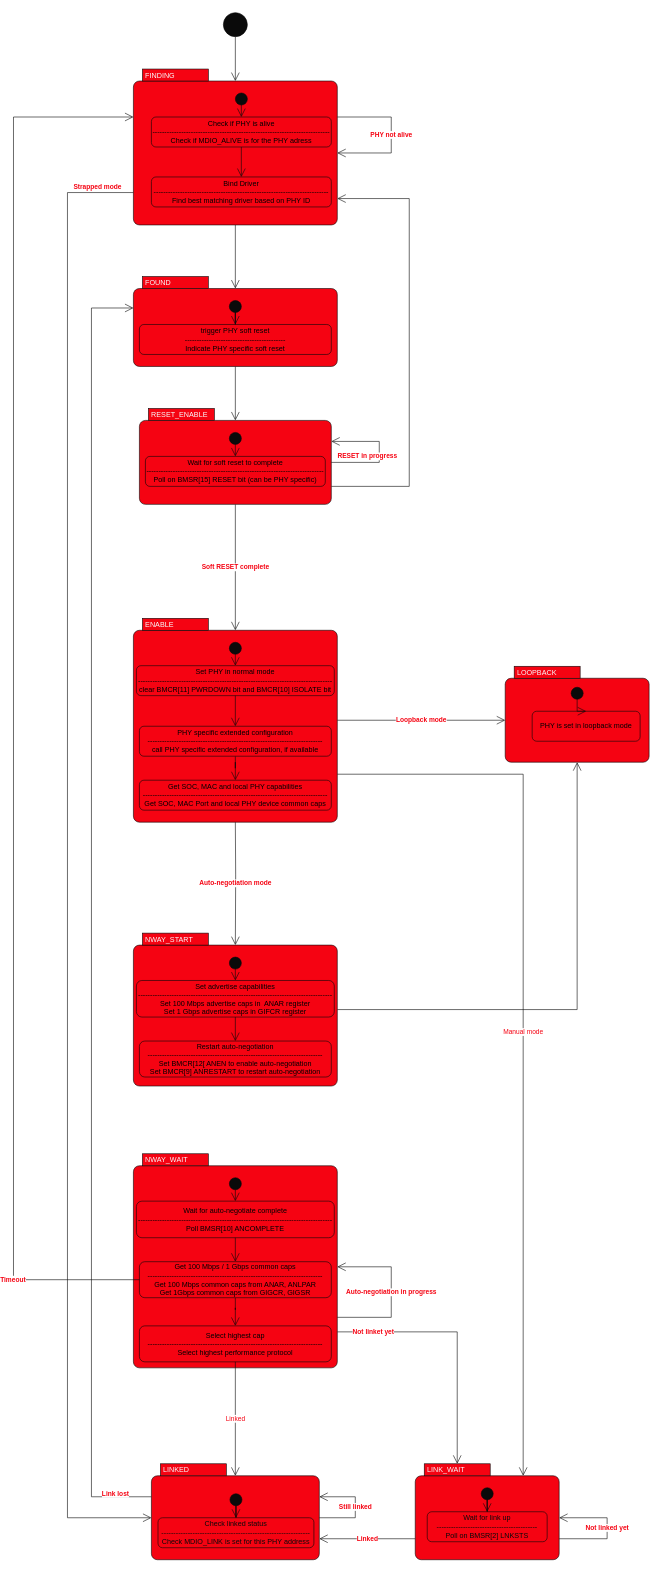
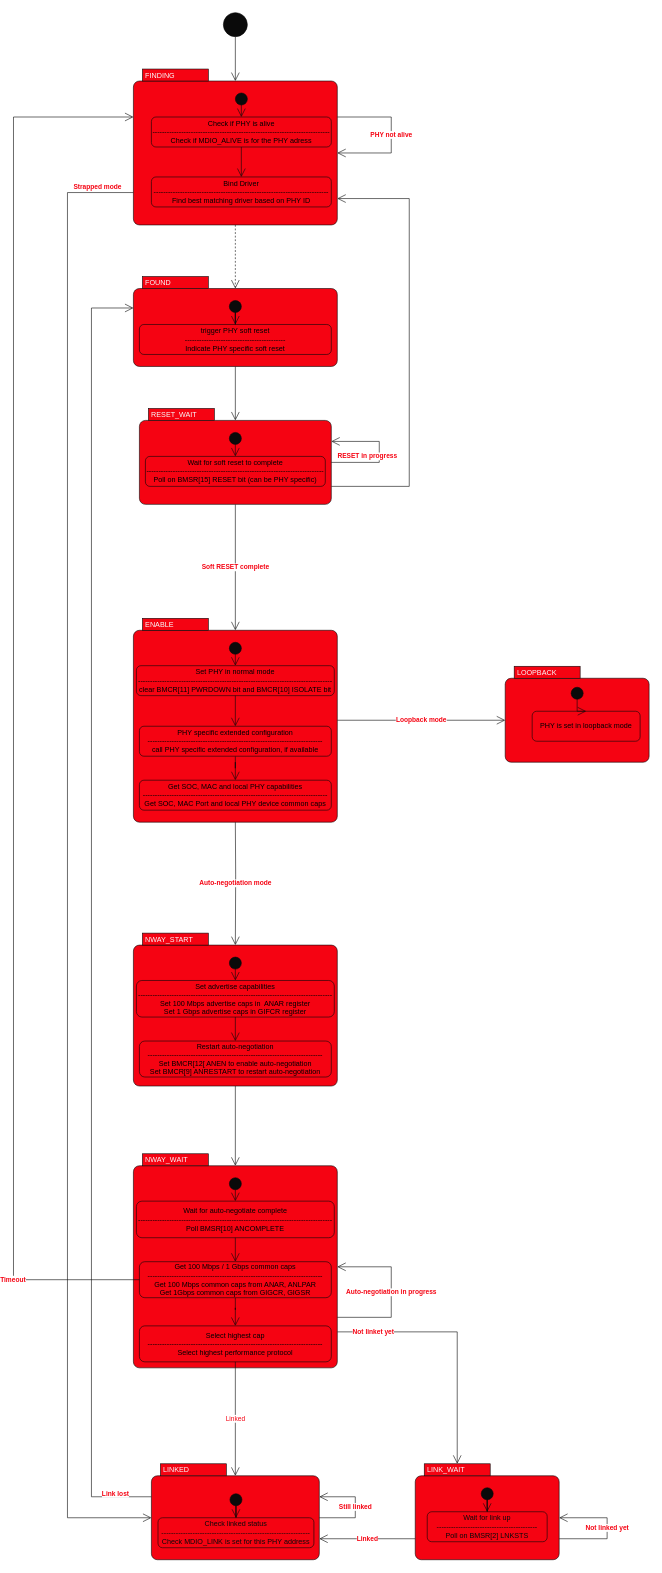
edge "FINDING" -> "FOUND": style solid -> dashed
node "RESET_ENABLE": label "RESET_ENABLE" -> "RESET_WAIT"
edge "NWAY_START" -> "LOOPBACK": now "NWAY_START" -> "NWAY_WAIT"
edge "ENABLE" -> "LINK_WAIT": removed, label "Manual mode"
